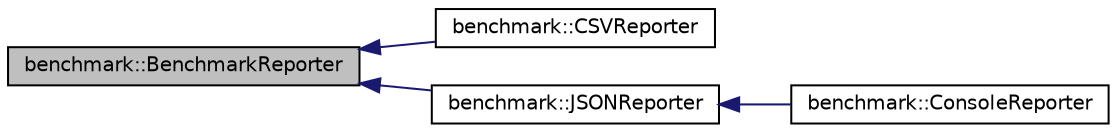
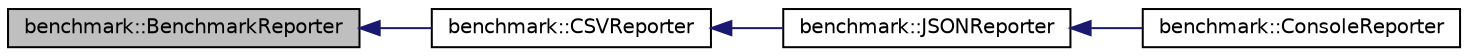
edge "benchmark::JSONReporter" -> "benchmark::BenchmarkReporter": now "benchmark::JSONReporter" -> "benchmark::CSVReporter"
